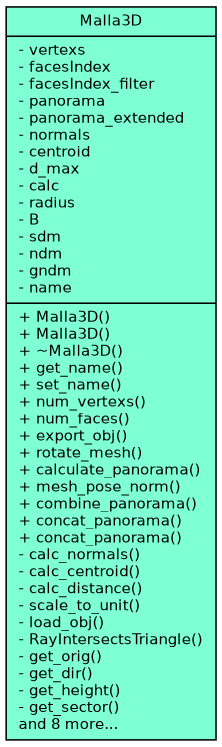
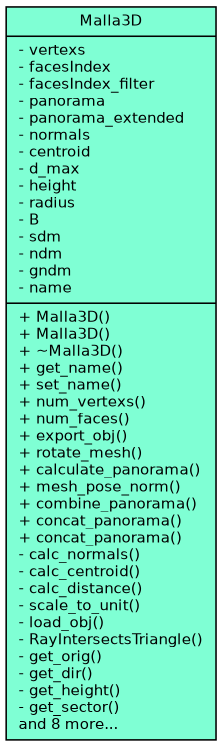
node "Malla3D": text "- calc" -> "- height"
